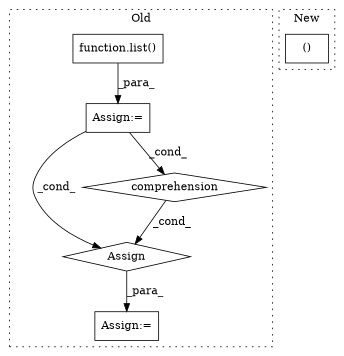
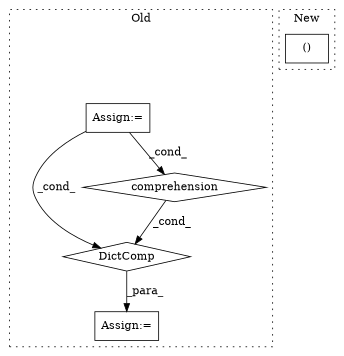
node "function.list()": removed
node "Assign": label "Assign" -> "DictComp"
